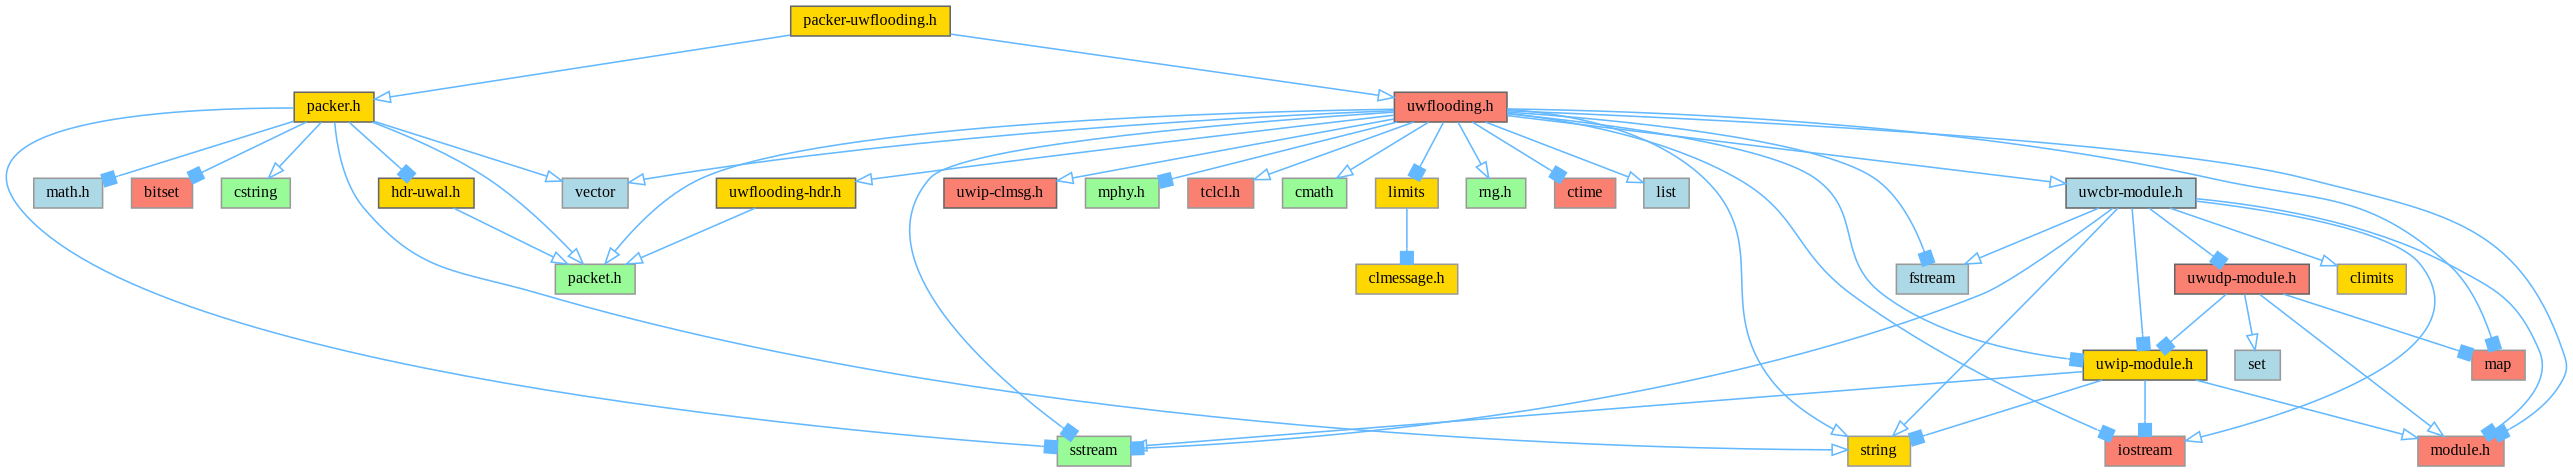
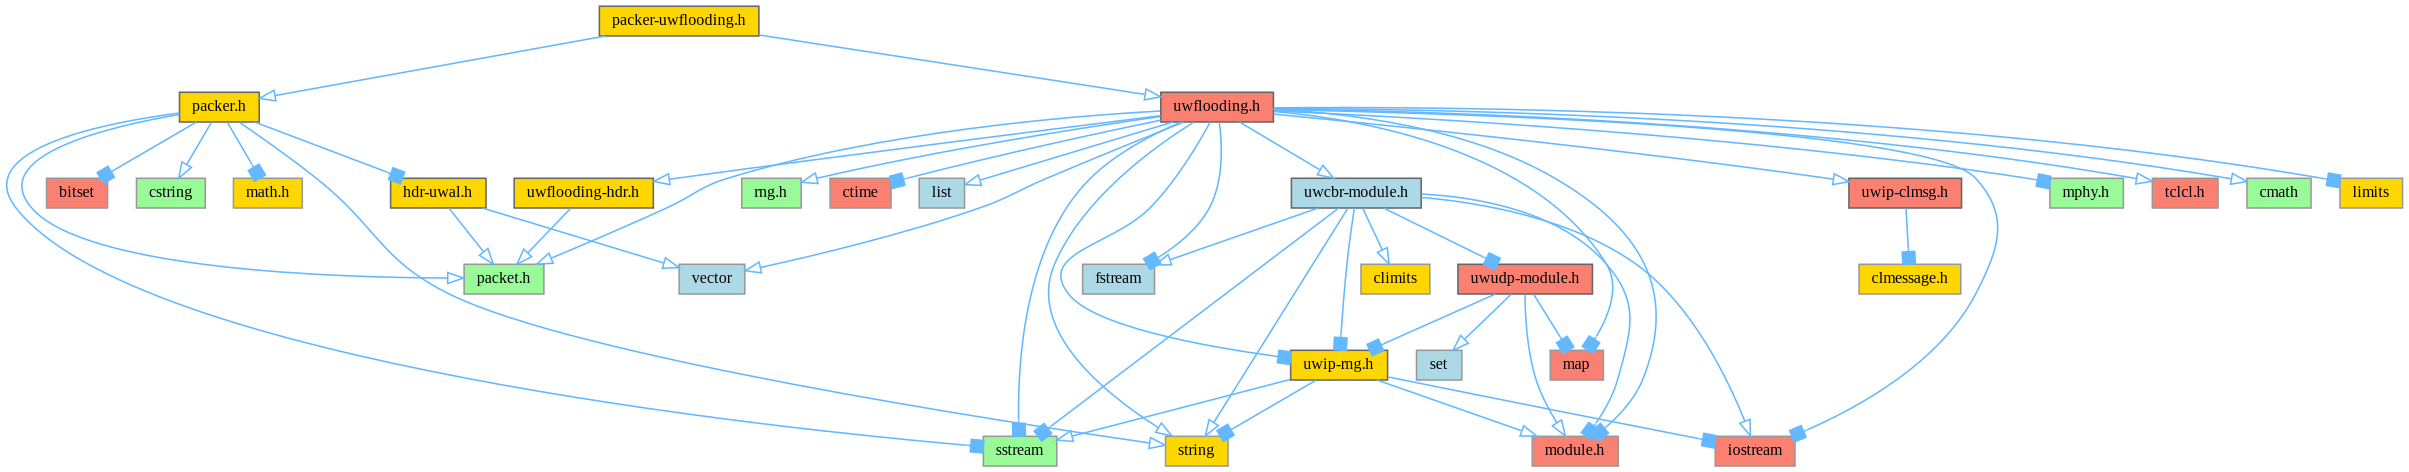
edge "packer.h" -> "vector": now "hdr-uwal.h" -> "vector"
node "math.h": fillcolor lightblue -> gold
edge "limits" -> "clmessage.h": now "uwip-clmsg.h" -> "clmessage.h"
node "uwip-module.h": label "uwip-module.h" -> "uwip-rng.h"
